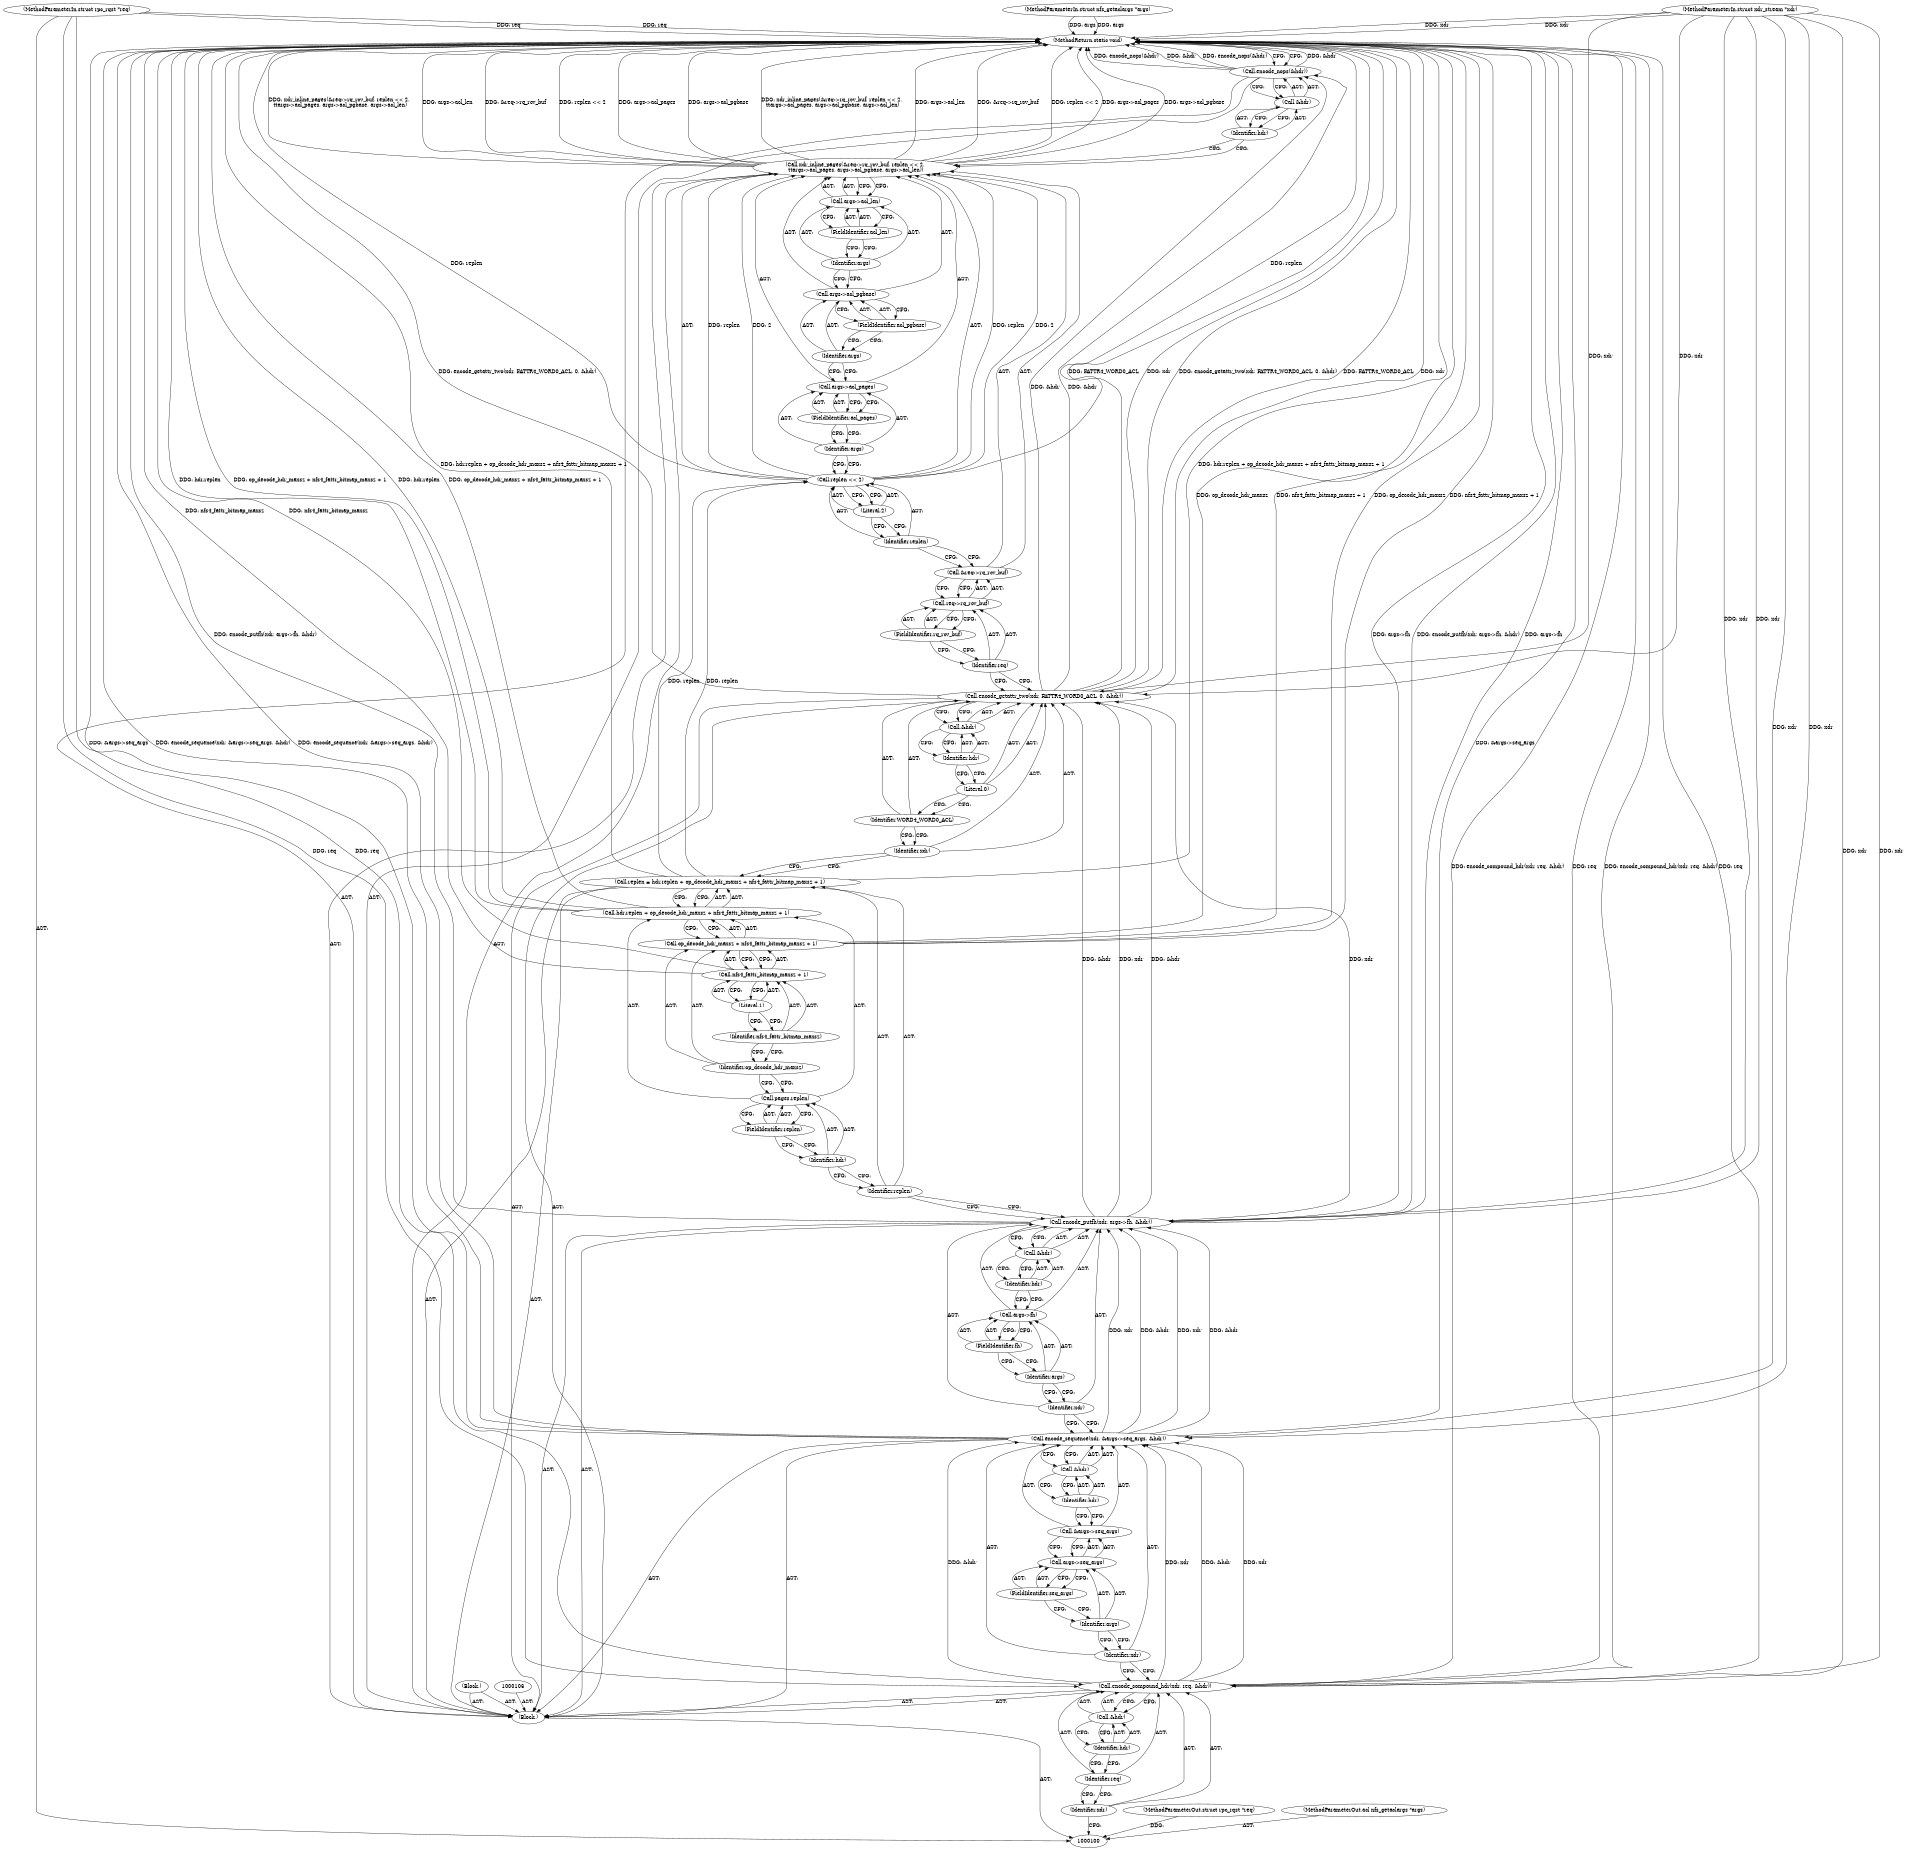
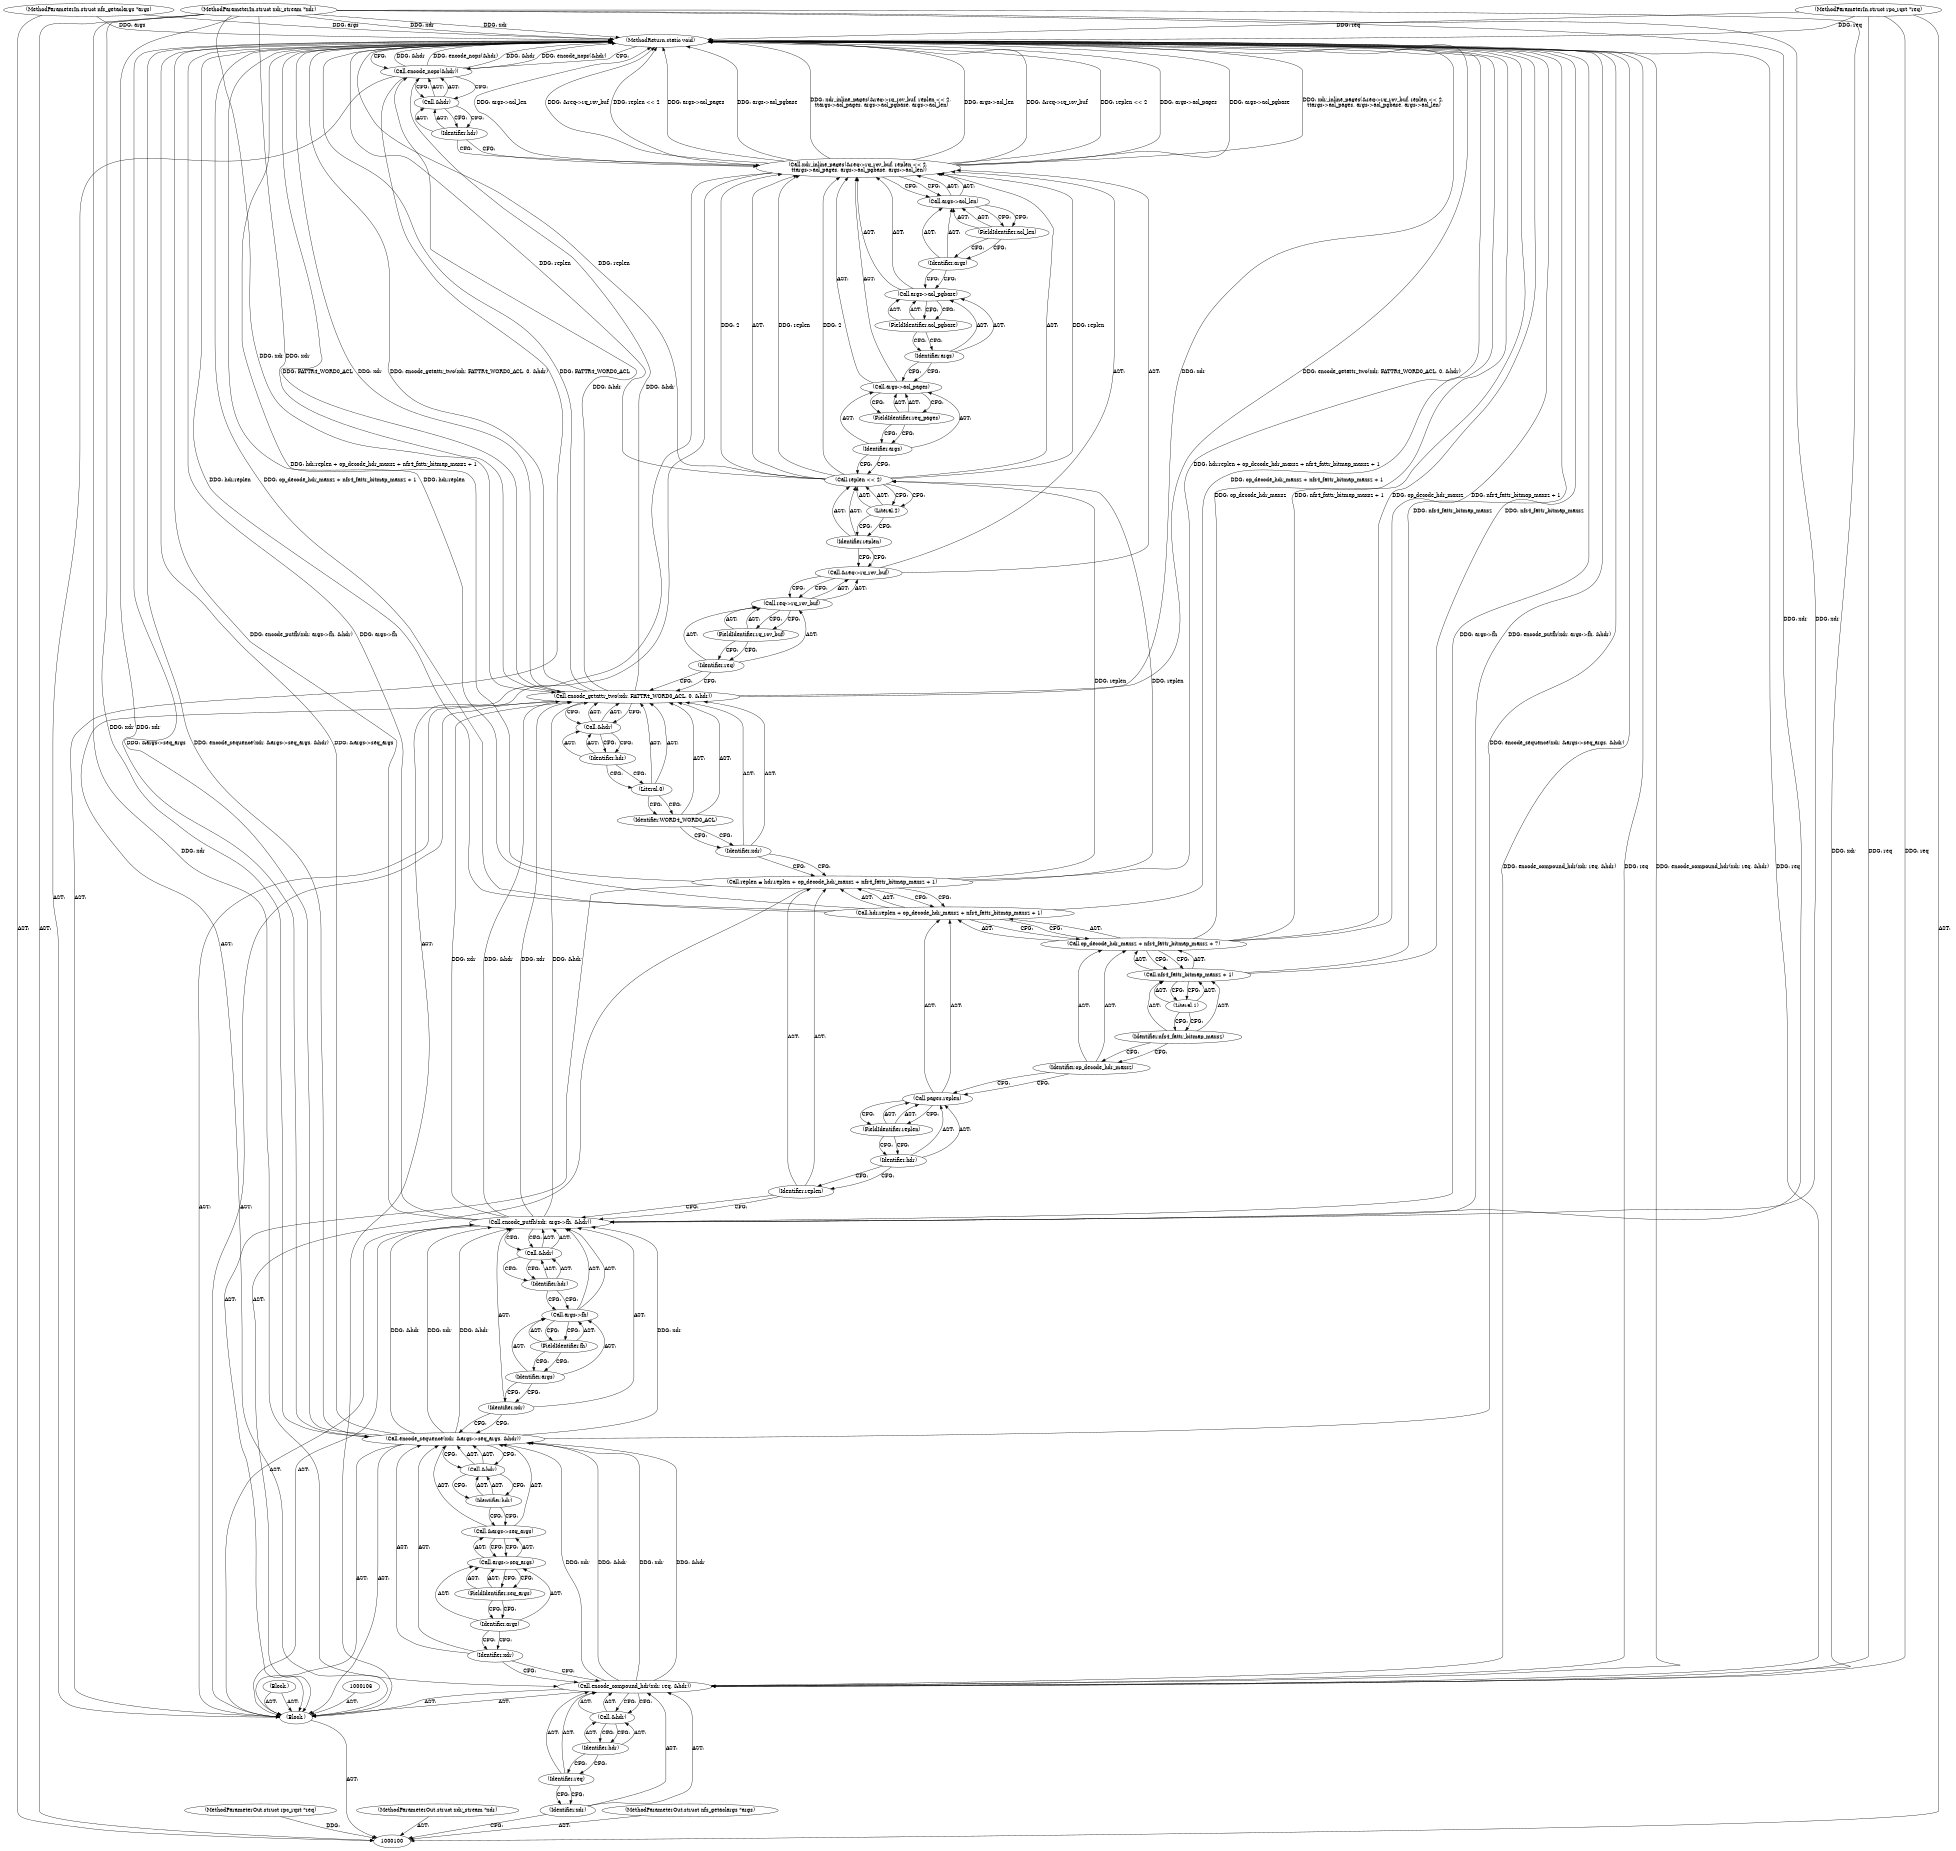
node "(FieldIdentifier,acl_pages)": label "(FieldIdentifier,acl_pages)" -> "(FieldIdentifier,req_pages)"
node "(Call,op_decode_hdr_maxsz + nfs4_fattr_bitmap_maxsz + 1)": label "(Call,op_decode_hdr_maxsz + nfs4_fattr_bitmap_maxsz + 1)" -> "(Call,op_decode_hdr_maxsz + nfs4_fattr_bitmap_maxsz + 7)"
edge "(MethodParameterIn,struct xdr_stream *xdr)" -> "1000100": added, label "AST:"
edge "(MethodParameterIn,struct nfs_getaclargs *args)" -> "1000100": added, label "AST:"
node "(MethodParameterOut,struct xdr_stream *xdr)": added
node "(MethodParameterOut,acl nfs_getaclargs *args)": label "(MethodParameterOut,acl nfs_getaclargs *args)" -> "(MethodParameterOut,struct nfs_getaclargs *args)"
